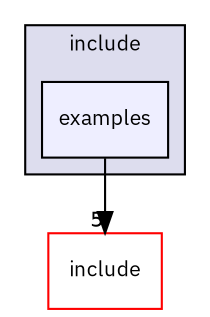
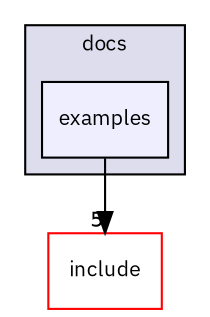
cluster "include": label "include" -> "docs"
